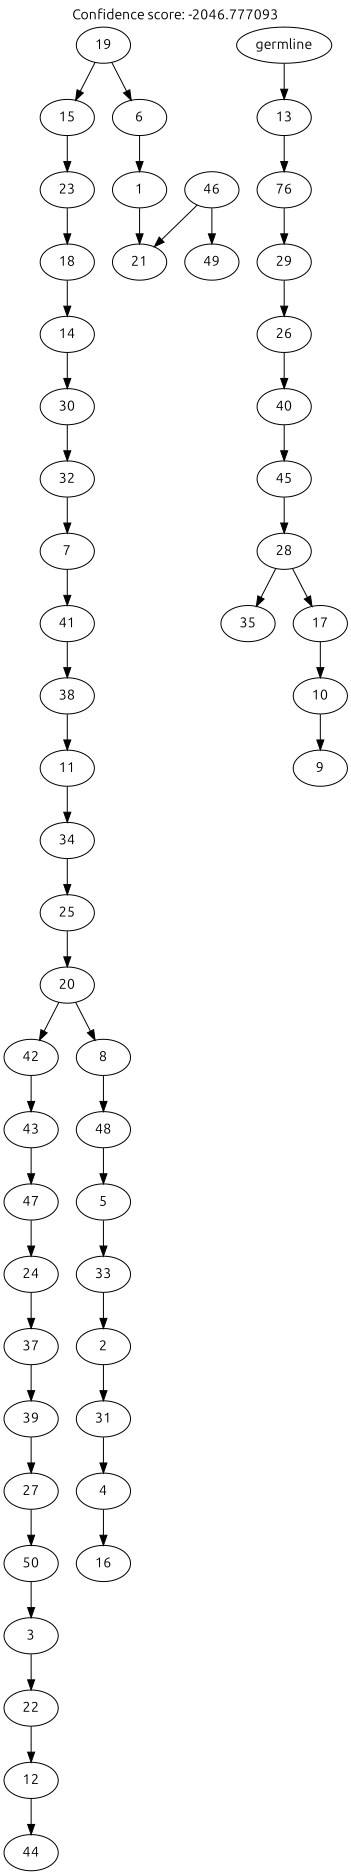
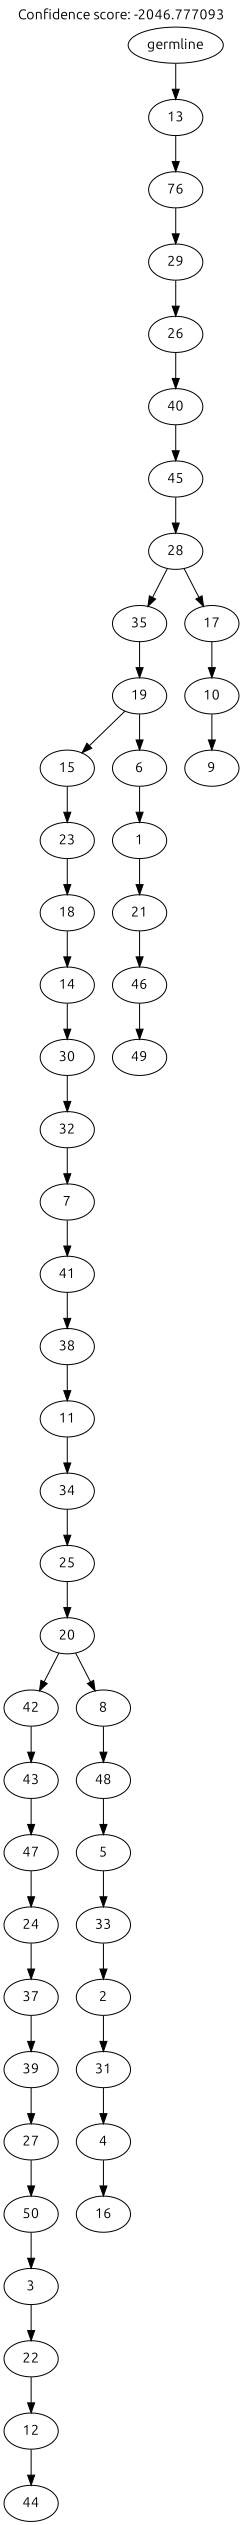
edge "46" -> "21": reversed
edge "35" -> "19": added
